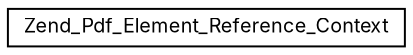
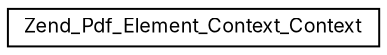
node "Zend_Pdf_Element_Reference_Context": label "Zend_Pdf_Element_Reference_Context" -> "Zend_Pdf_Element_Context_Context"
